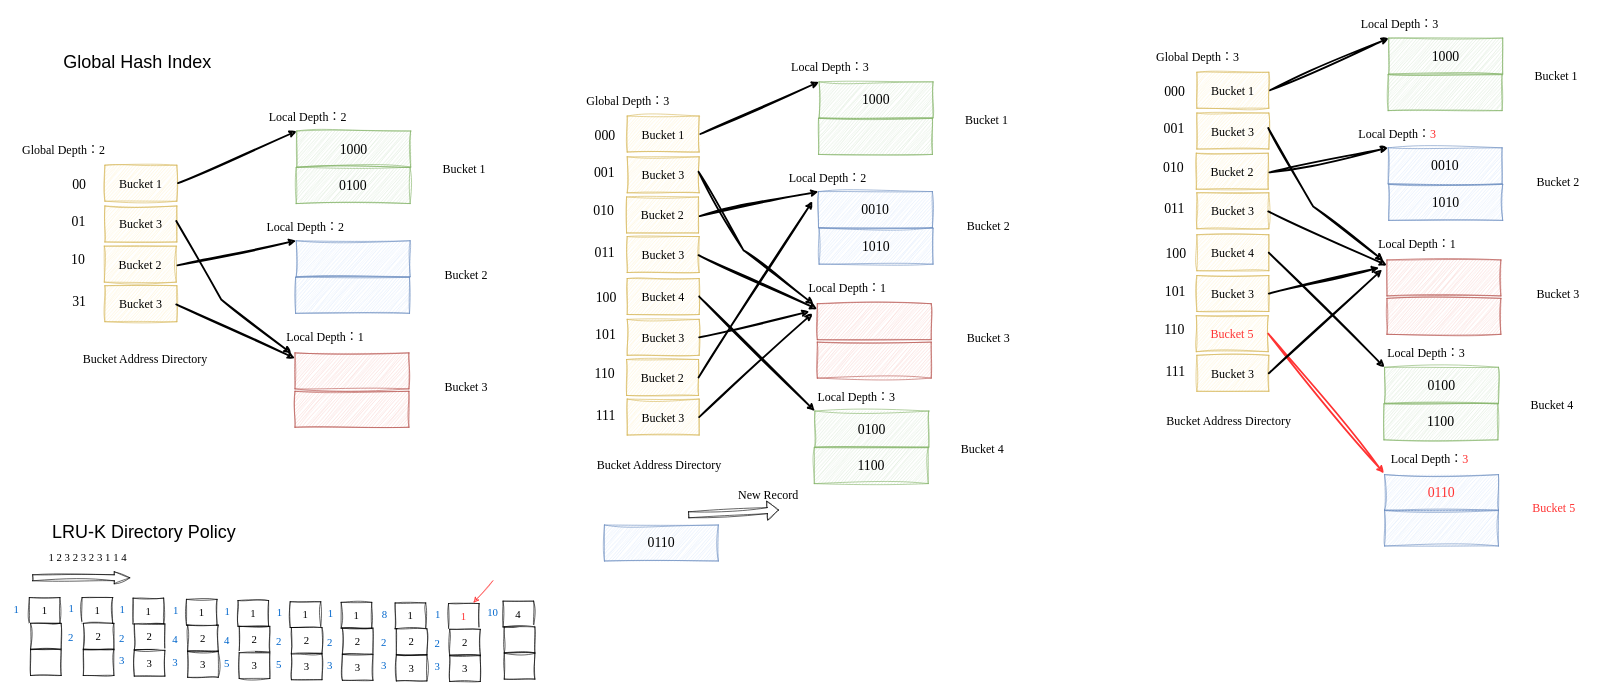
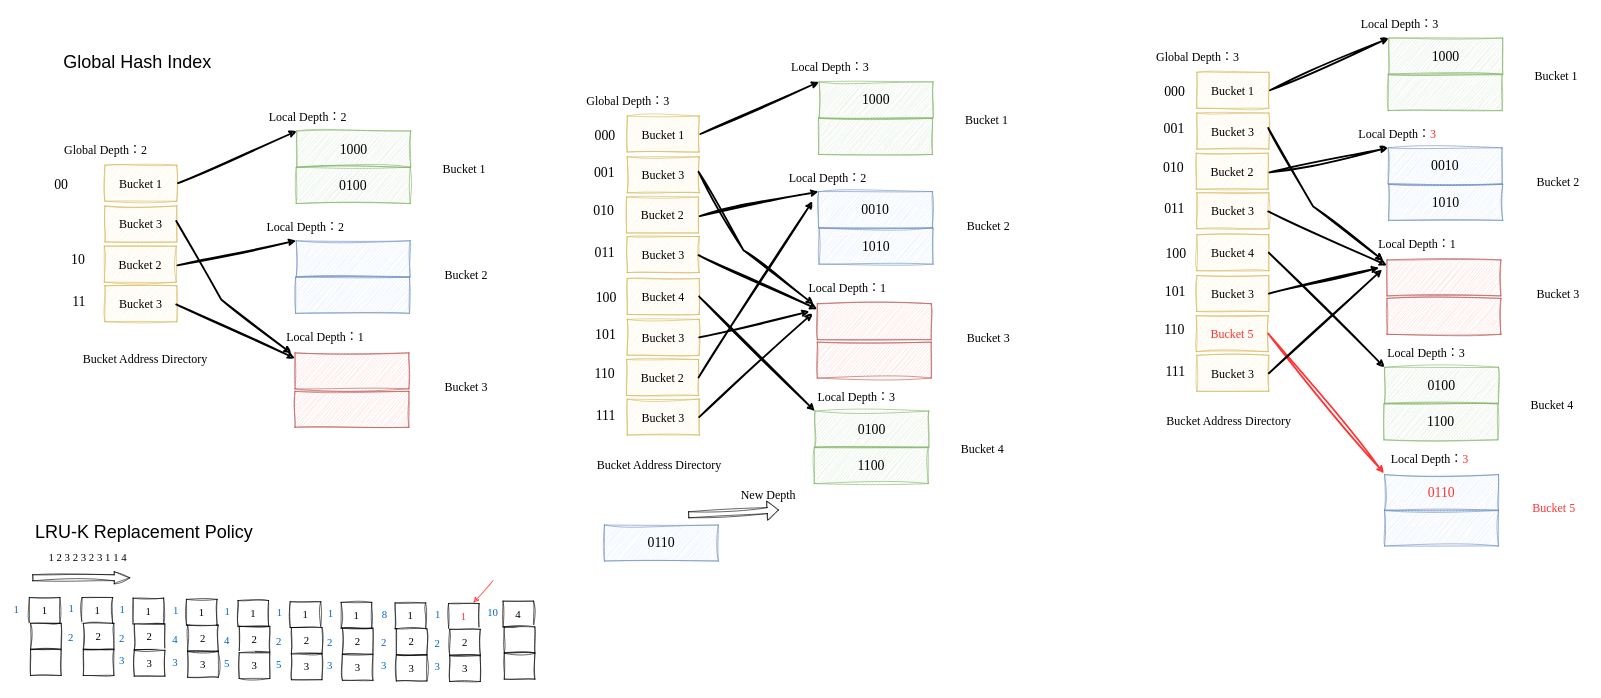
node "Global Depth：2": moved (63, 150) -> (105, 150)
node "00": moved (88, 188) -> (70, 188)
node "01": removed
node "31": label "31" -> "11"
node "New Record": label "New Record" -> "New Depth"
node "LRU-K Directory Policy": label "LRU-K Directory Policy" -> "LRU-K Replacement Policy"
